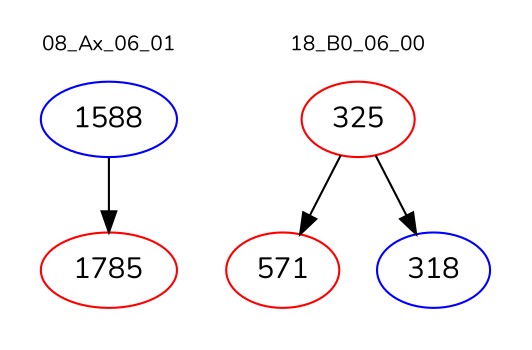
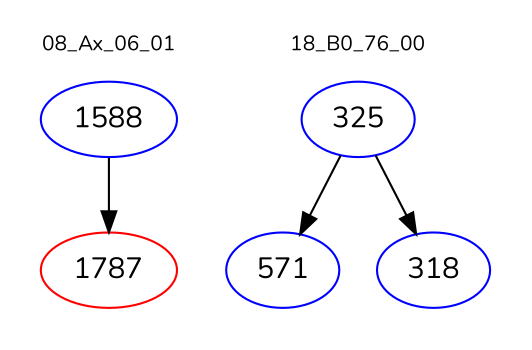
cluster "18_B0_06_00": label "18_B0_06_00" -> "18_B0_76_00"
node "325": color red -> blue
node "1785": label "1785" -> "1787"
node "571": color red -> blue
